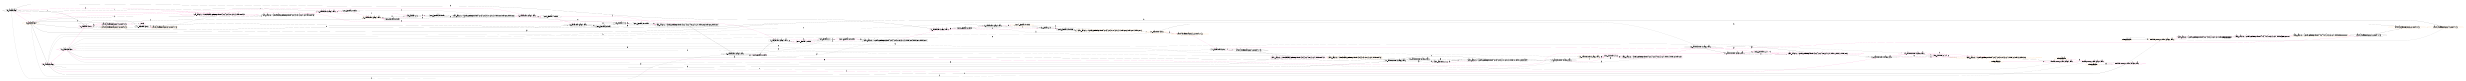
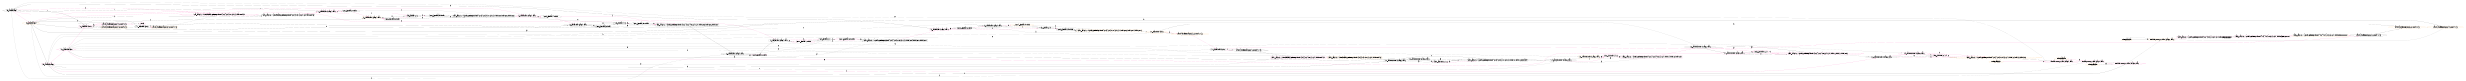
edge "store float 1.000000e+01, float* %fx, align 4, !tbaa !2" -> "%dy = alloca double, align 8": now "store float 1.000000e+01, float* %fx, align 4, !tbaa !2" -> "%fx = alloca float, align 4"
